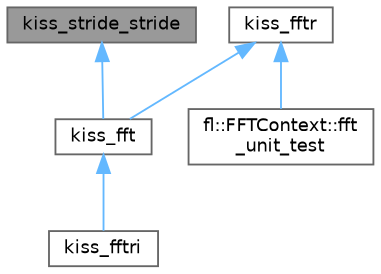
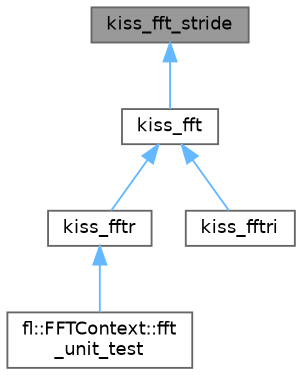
node "kiss_stride_stride": label "kiss_stride_stride" -> "kiss_fft_stride"
edge "kiss_fft" -> "kiss_fftr": reversed
